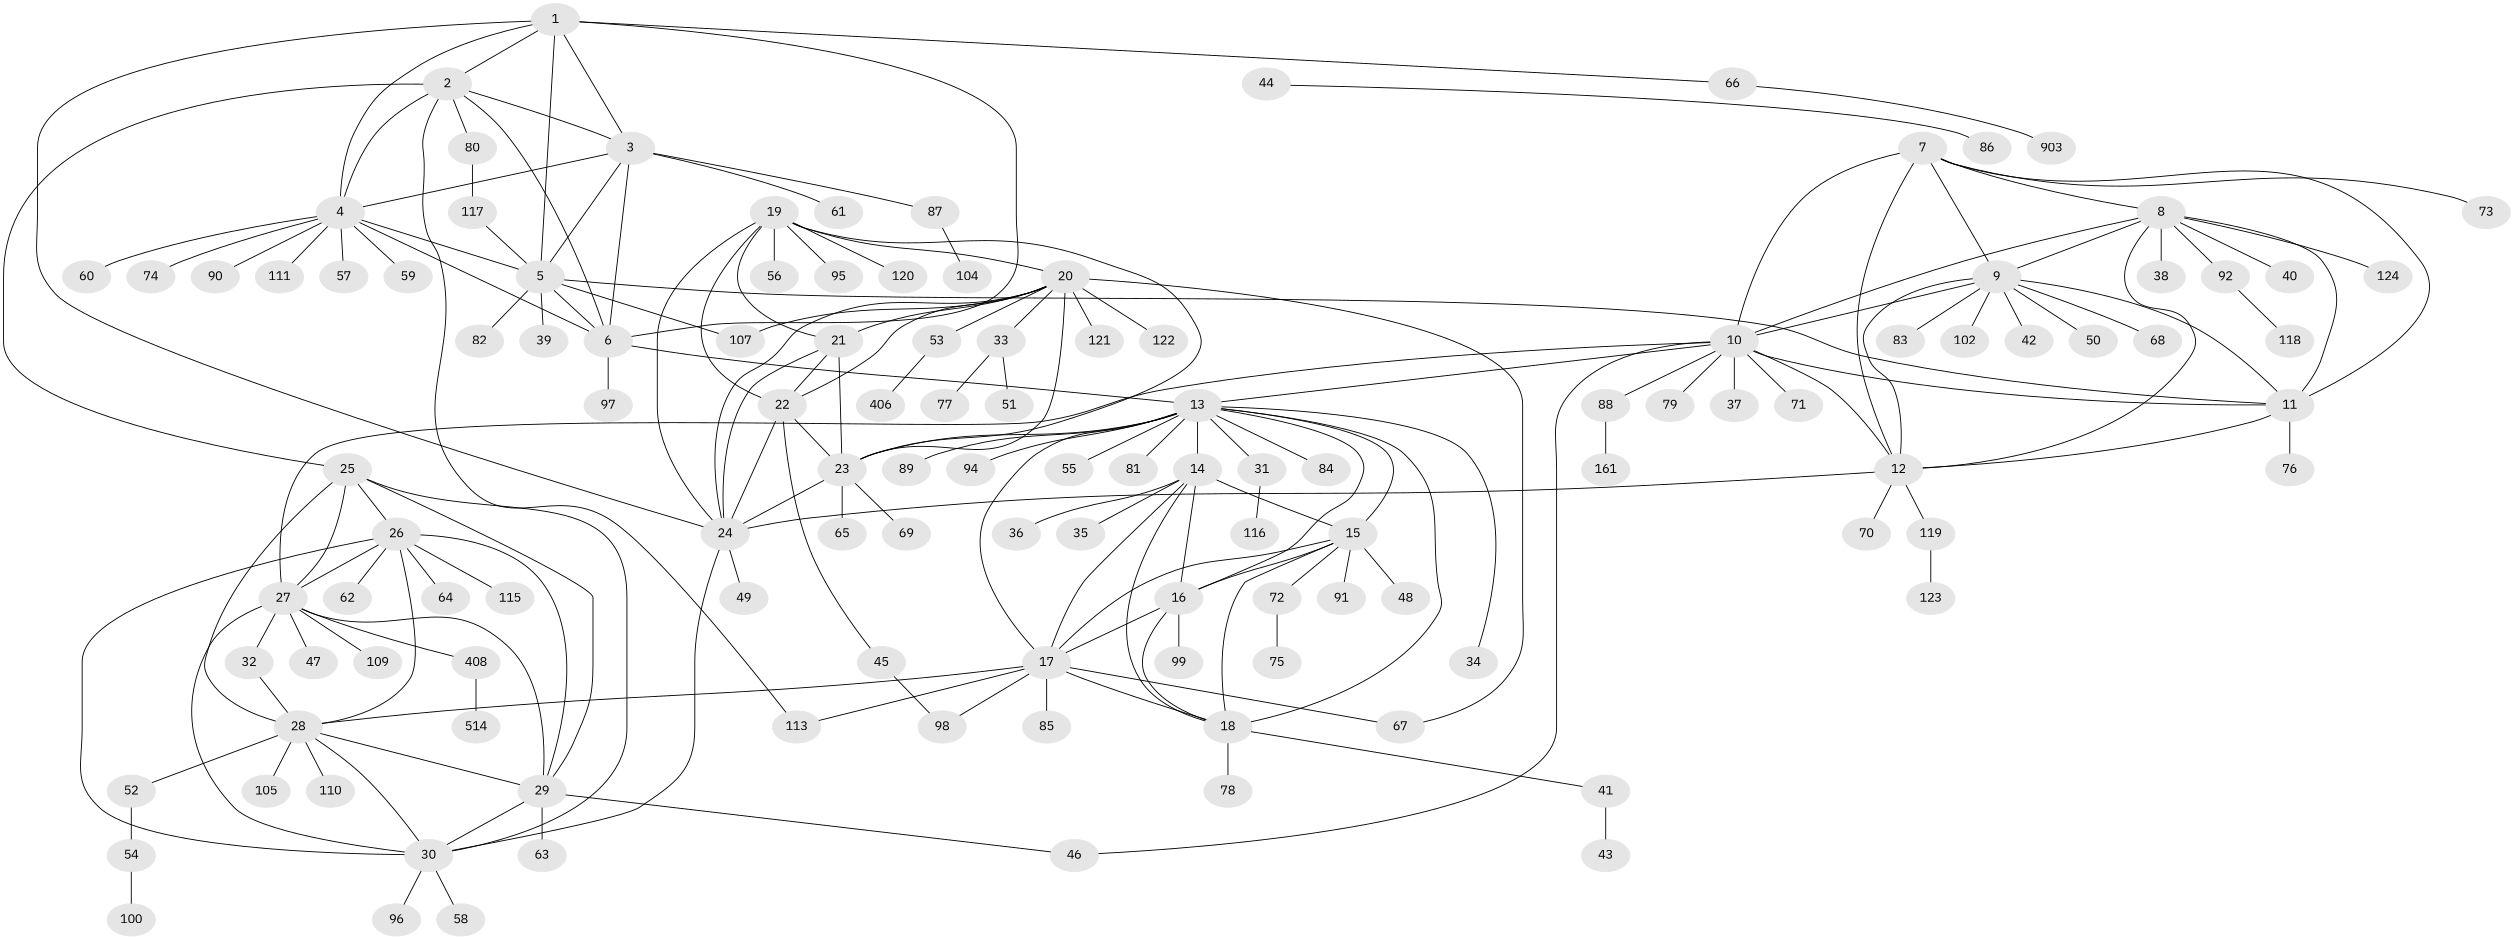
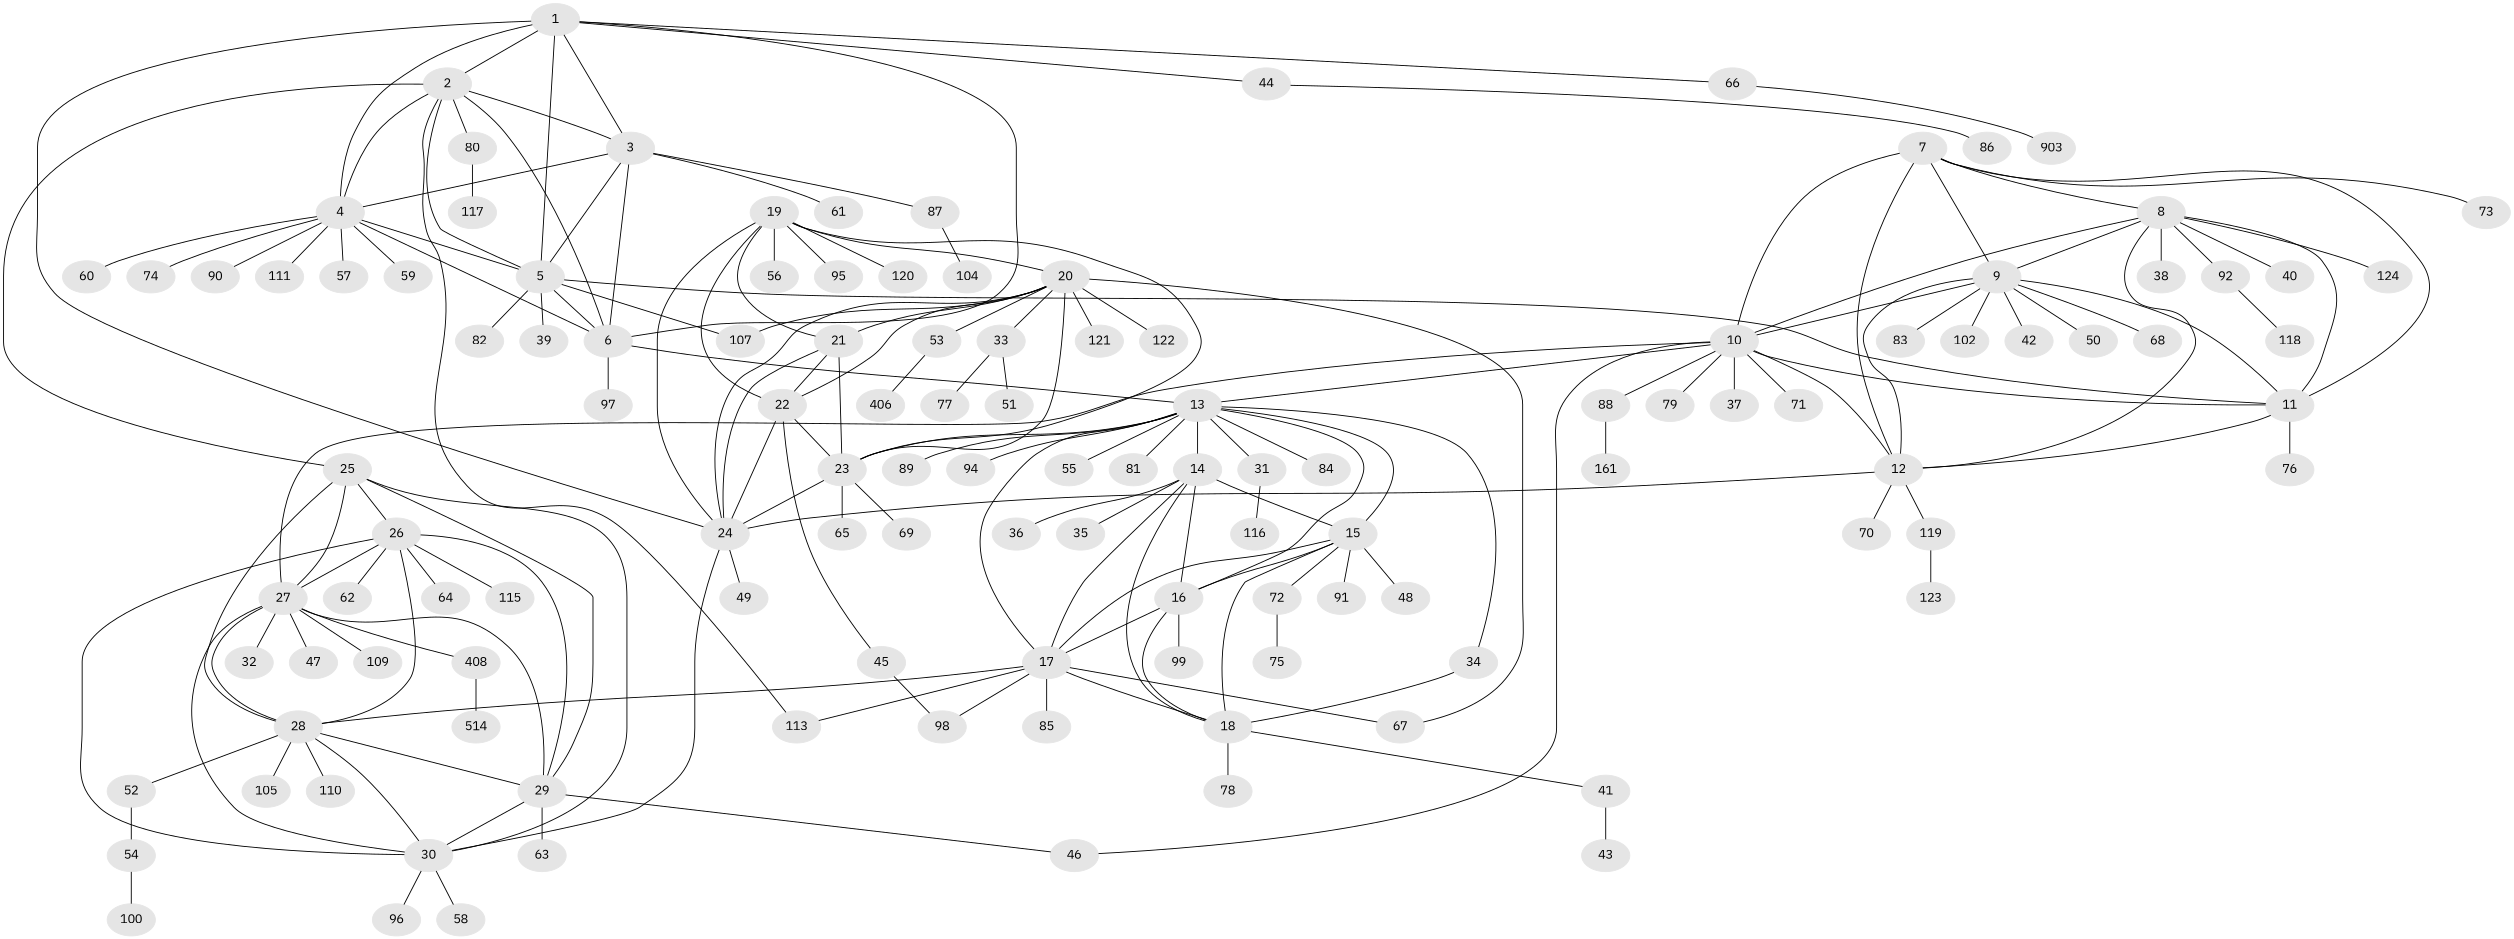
edge "1" -- "44": added
edge "117" -- "5": now "2" -- "5"
edge "13" -- "18": now "34" -- "18"
edge "32" -- "28": now "27" -- "28"
